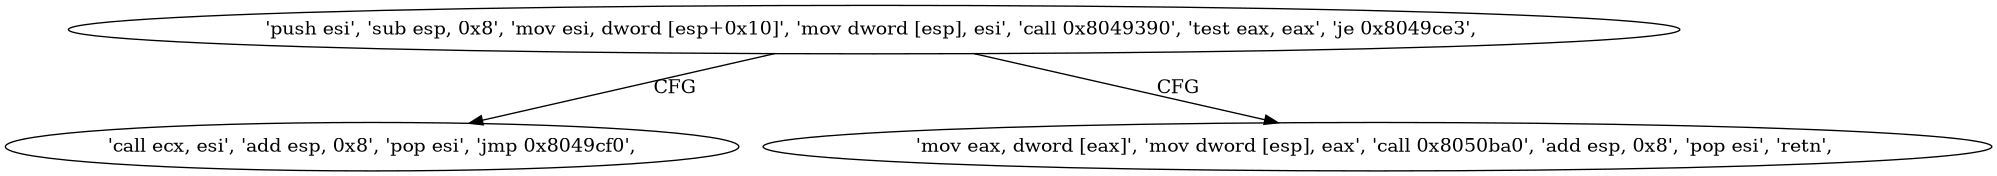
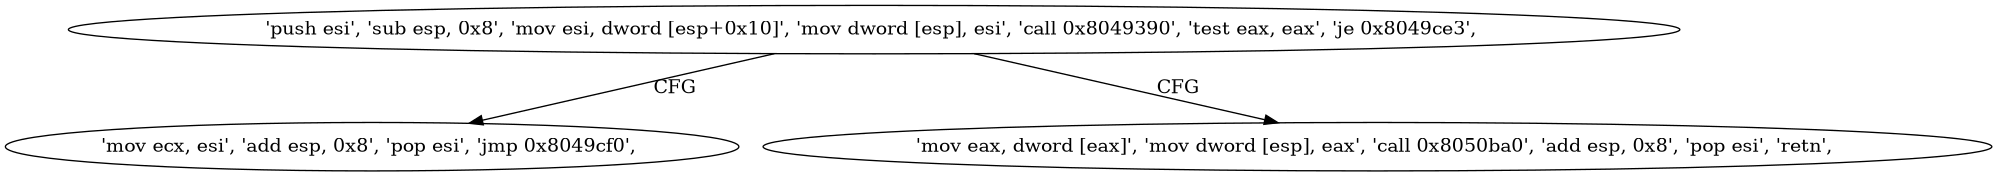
node "'call ecx, esi', 'add esp, 0x8', 'pop esi', 'jmp 0x8049cf0',": label "'call ecx, esi', 'add esp, 0x8', 'pop esi', 'jmp 0x8049cf0'," -> "'mov ecx, esi', 'add esp, 0x8', 'pop esi', 'jmp 0x8049cf0',"
